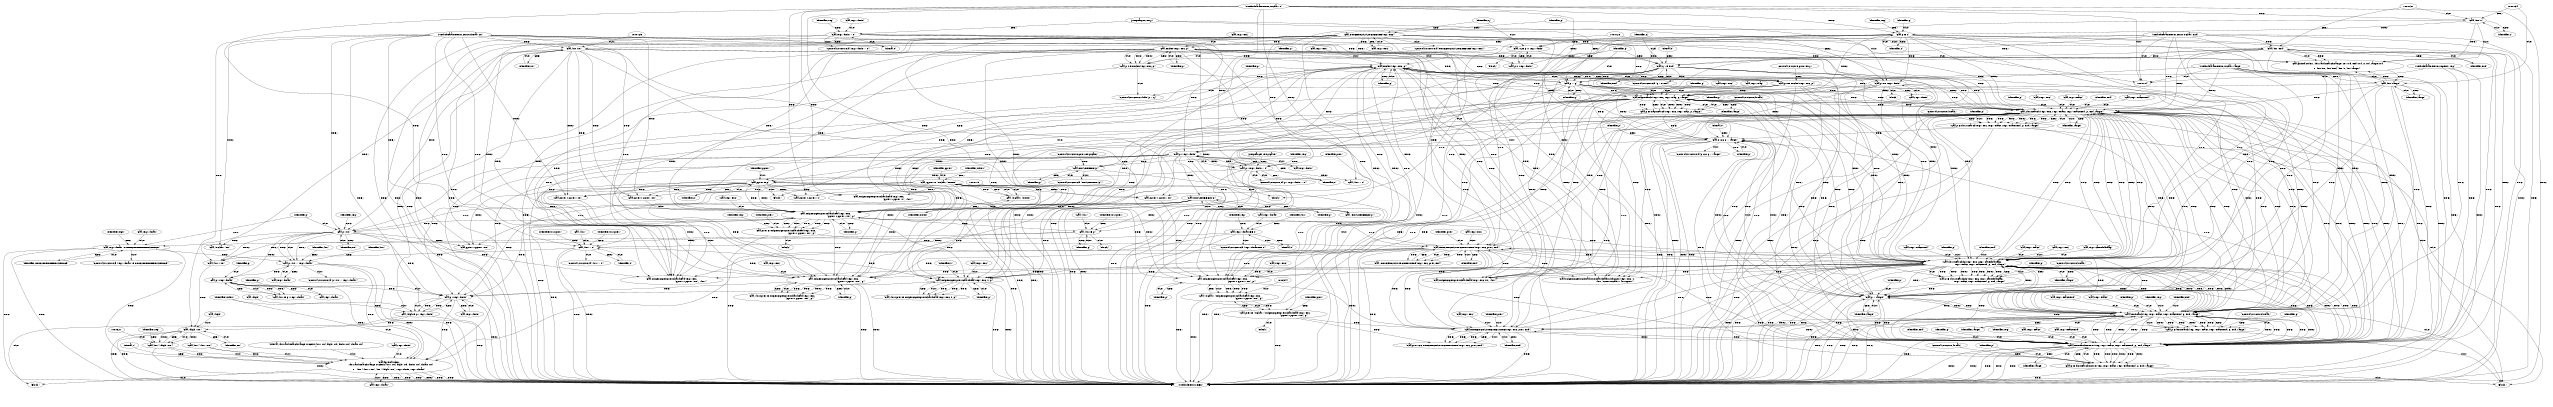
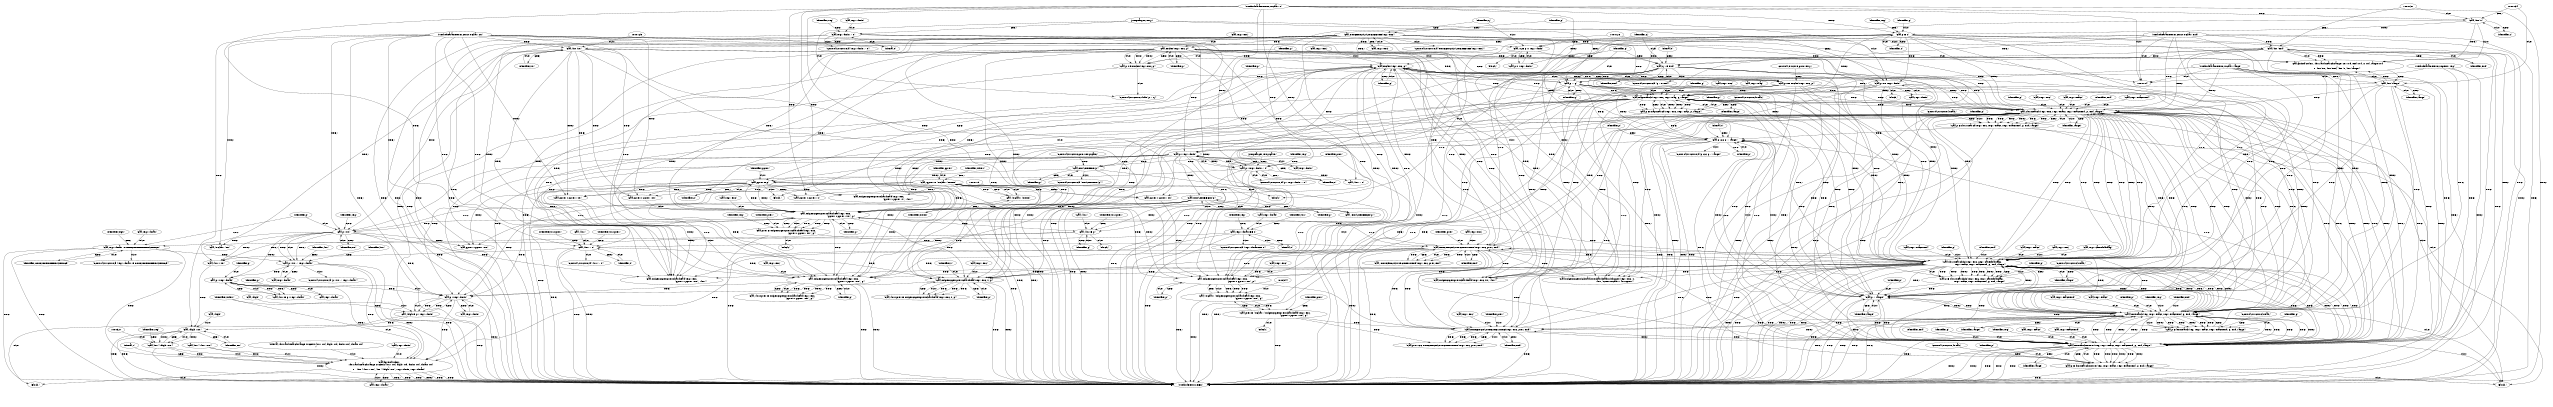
node "(MethodParameterIn,const Literal* str)": label "(MethodParameterIn,const Literal* str)" -> "(MethodParameterIn,const UChar* str)"
edge "(Call,reg->dmin > 0)" -> "(Call,p + reg->dmin)": removed, label "DDG:"
edge "(Call,p < q)" -> "(ControlStructure,while (p < q))": now "(JumpTarget,retry:)" -> "(ControlStructure,while (p < q))"
